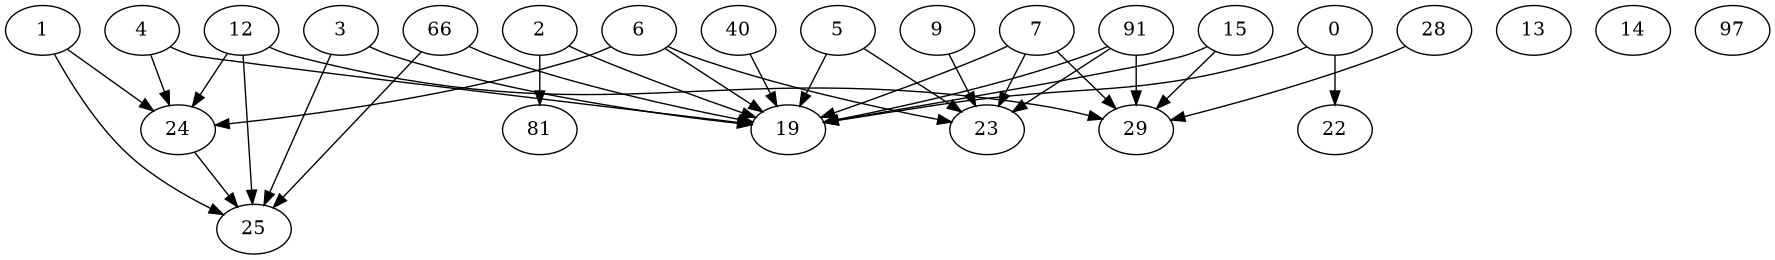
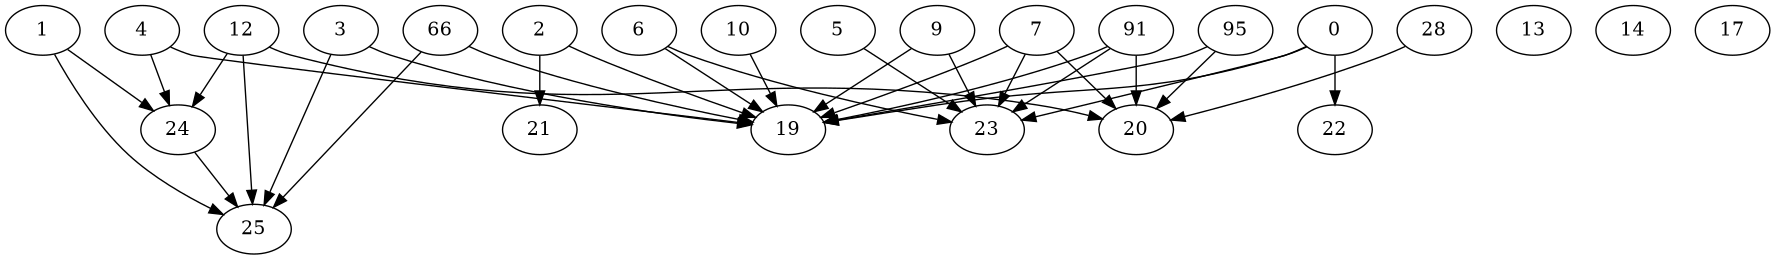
node "40": label "40" -> "10"
node "15": label "15" -> "95"
node "97": label "97" -> "17"
edge "5" -> "19": now "9" -> "19"
edge "6" -> "24": removed
edge "0" -> "23": added
node "81": label "81" -> "21"
node "29": label "29" -> "20"
